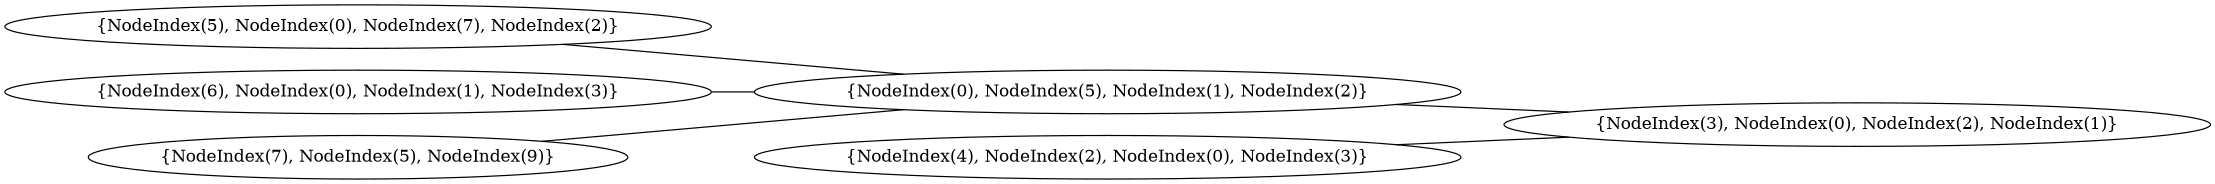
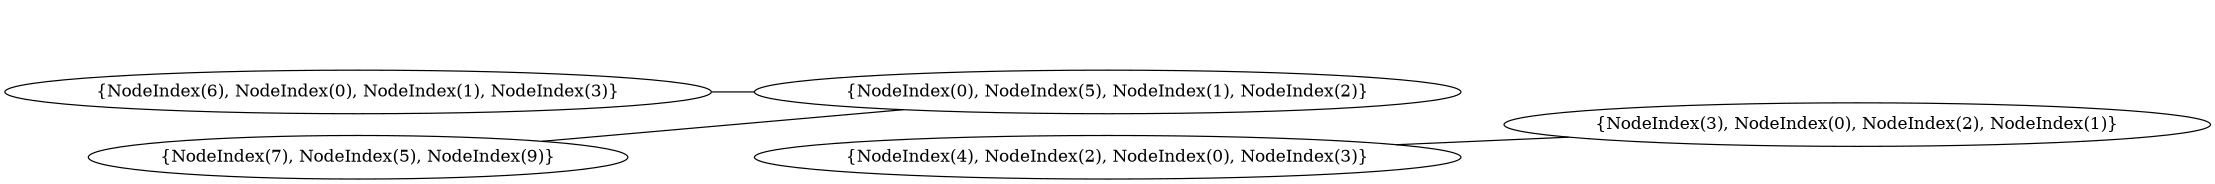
node "{NodeIndex(5), NodeIndex(0), NodeIndex(7), NodeIndex(2)}": removed
edge "{NodeIndex(0), NodeIndex(5), NodeIndex(1), NodeIndex(2)}" -- "{NodeIndex(3), NodeIndex(0), NodeIndex(2), NodeIndex(1)}": removed
